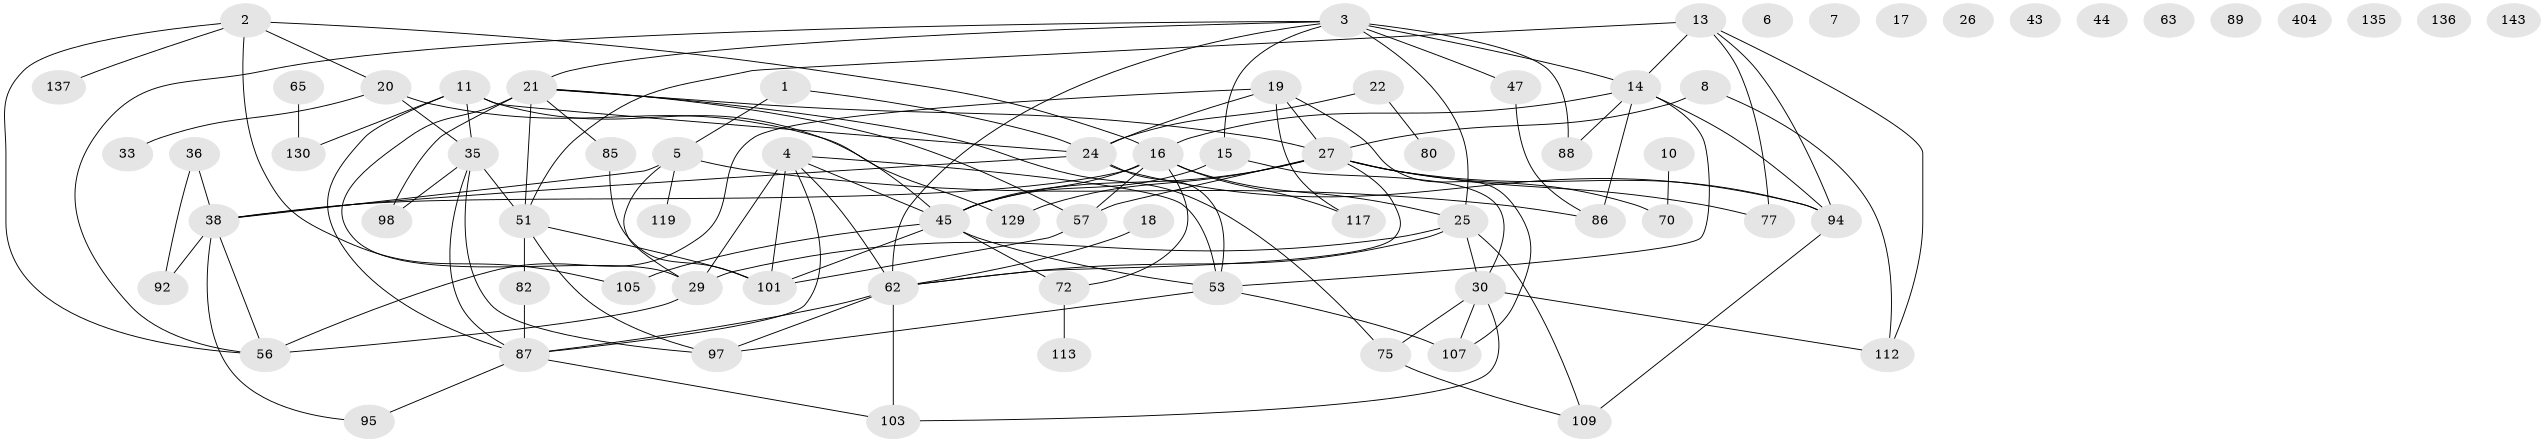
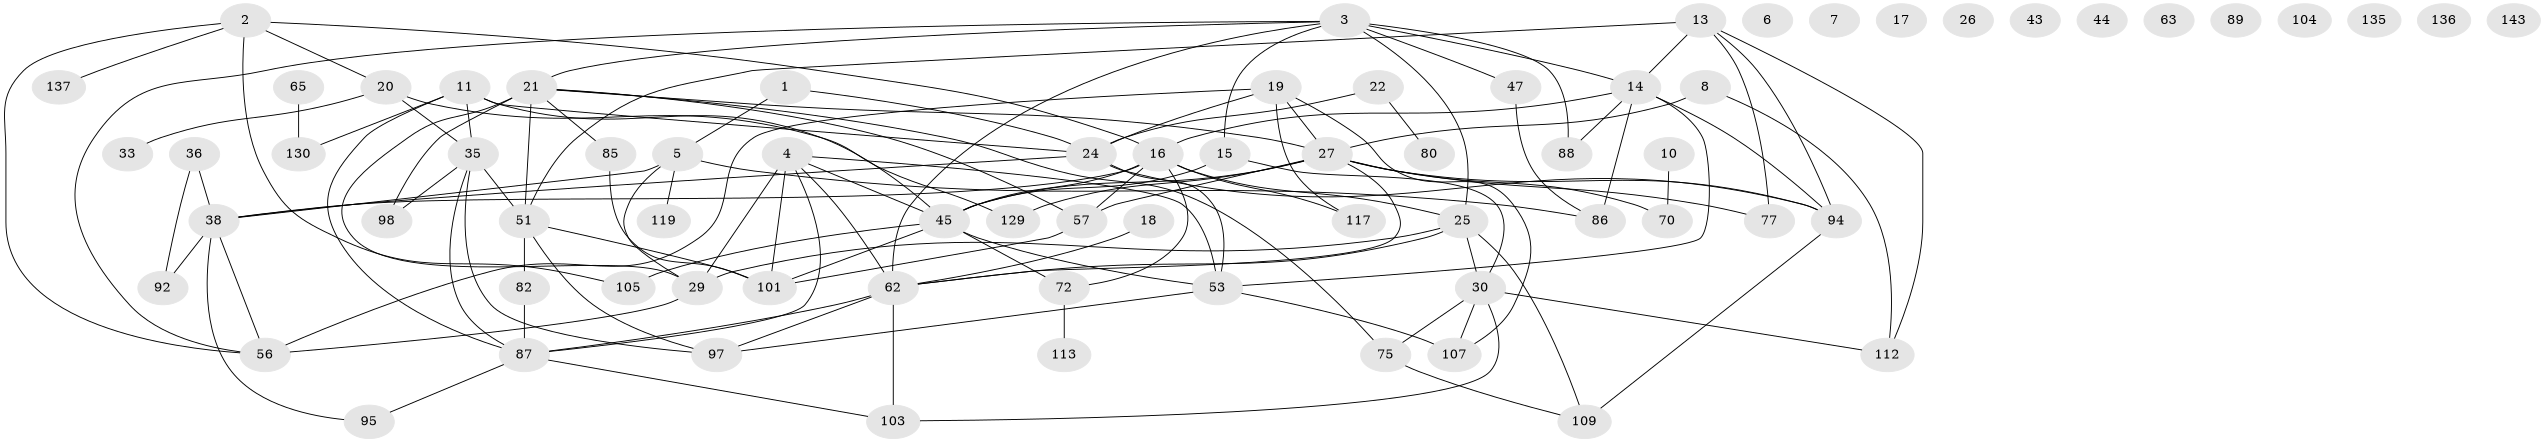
node "404": label "404" -> "104"
